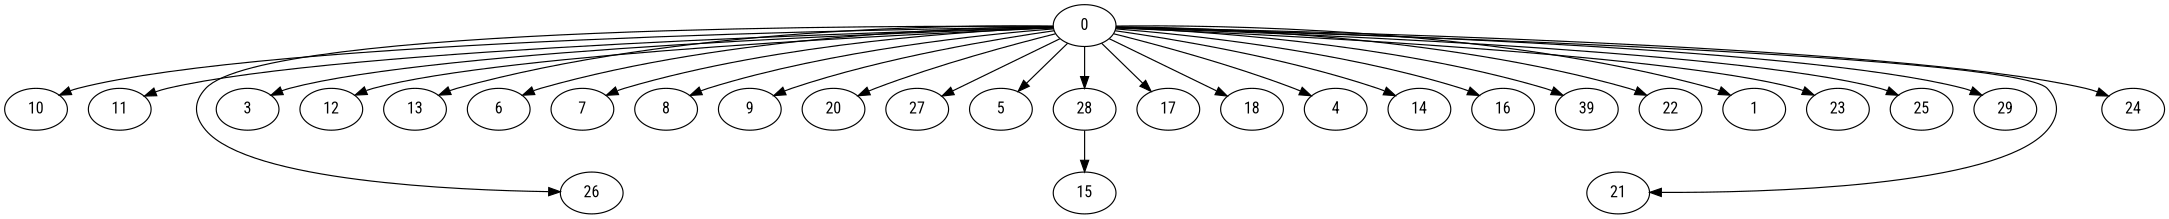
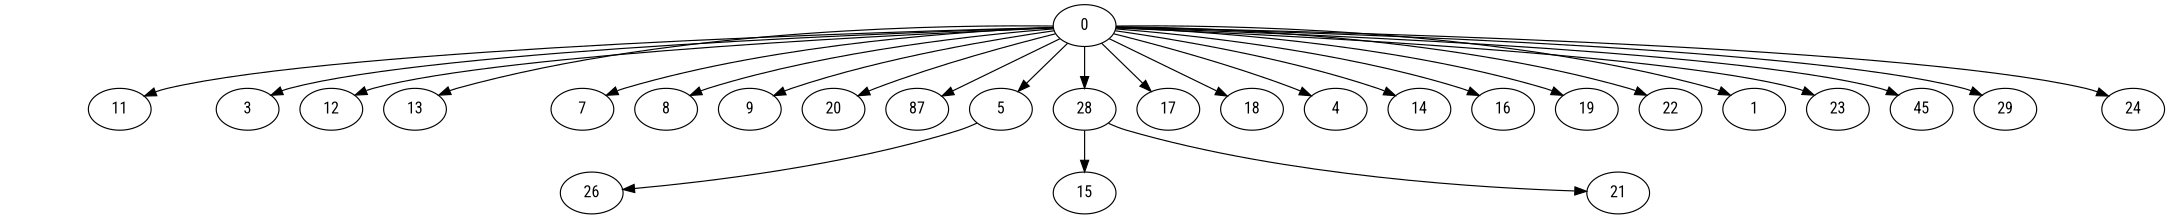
node "10": removed
edge "0" -> "26": now "5" -> "26"
node "6": removed
node "27": label "27" -> "87"
node "39": label "39" -> "19"
node "25": label "25" -> "45"
edge "0" -> "21": now "28" -> "21"
